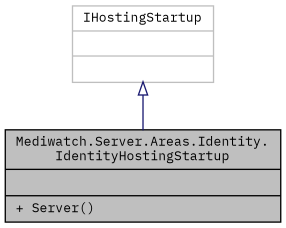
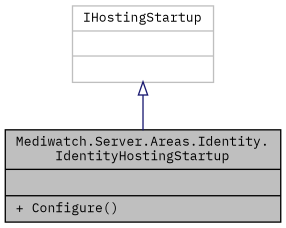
node "Mediwatch.Server.Areas.Identity.": text "+ Server()" -> "+ Configure()"
